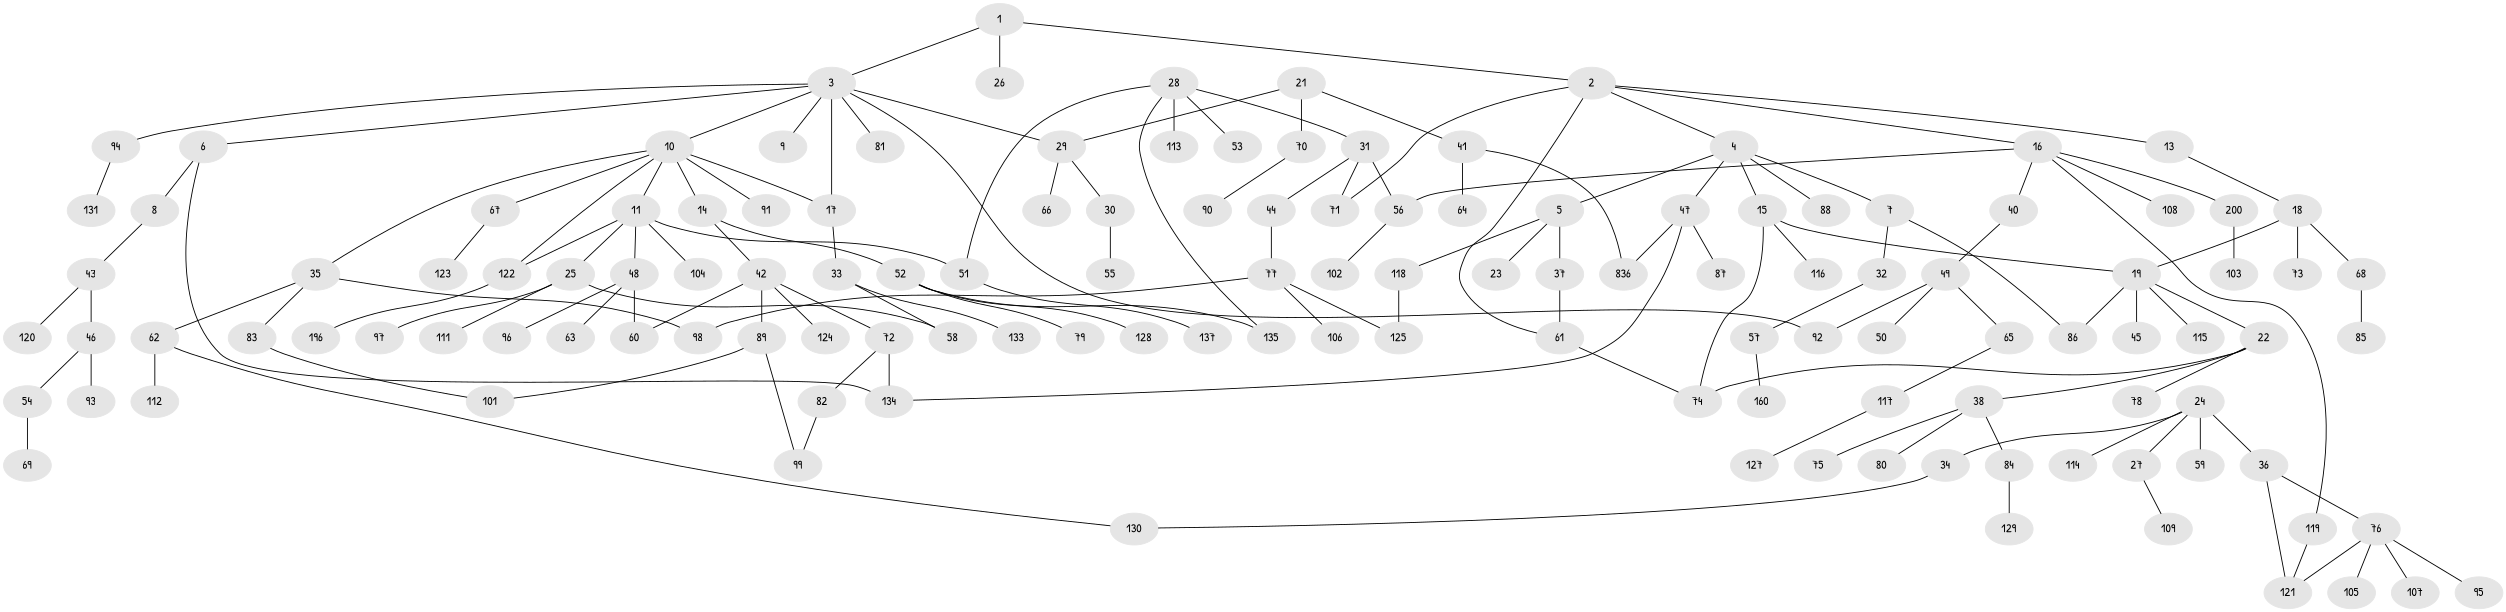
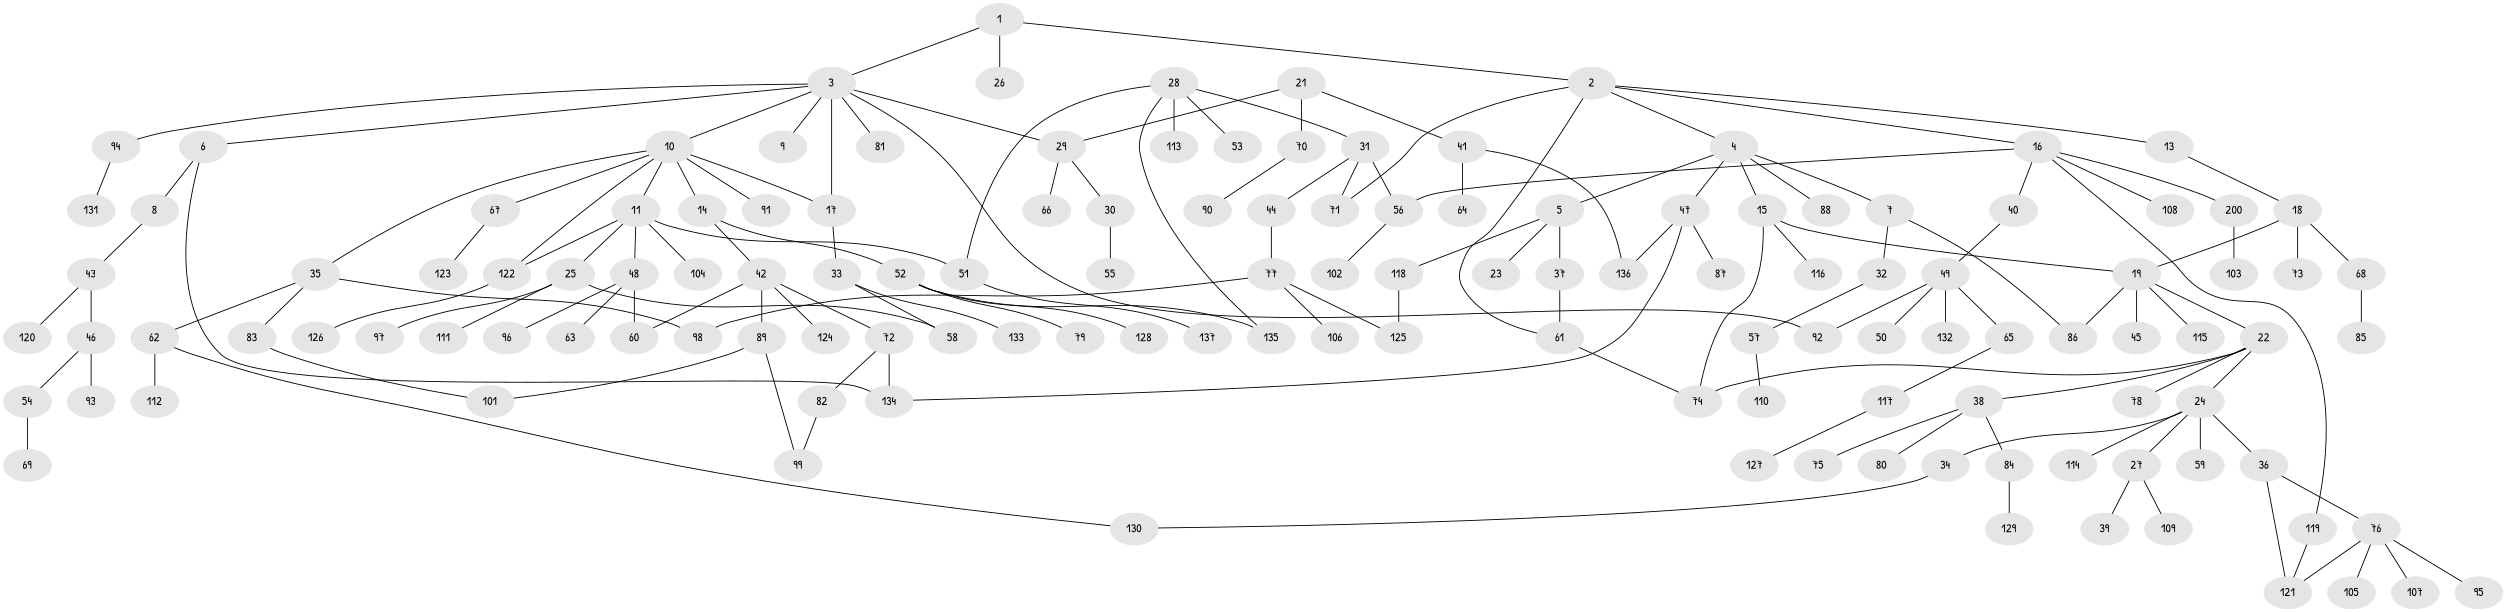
node "836": label "836" -> "136"
node "196": label "196" -> "126"
node "132": added
edge "22" -- "24": added
node "160": label "160" -> "110"
node "39": added
